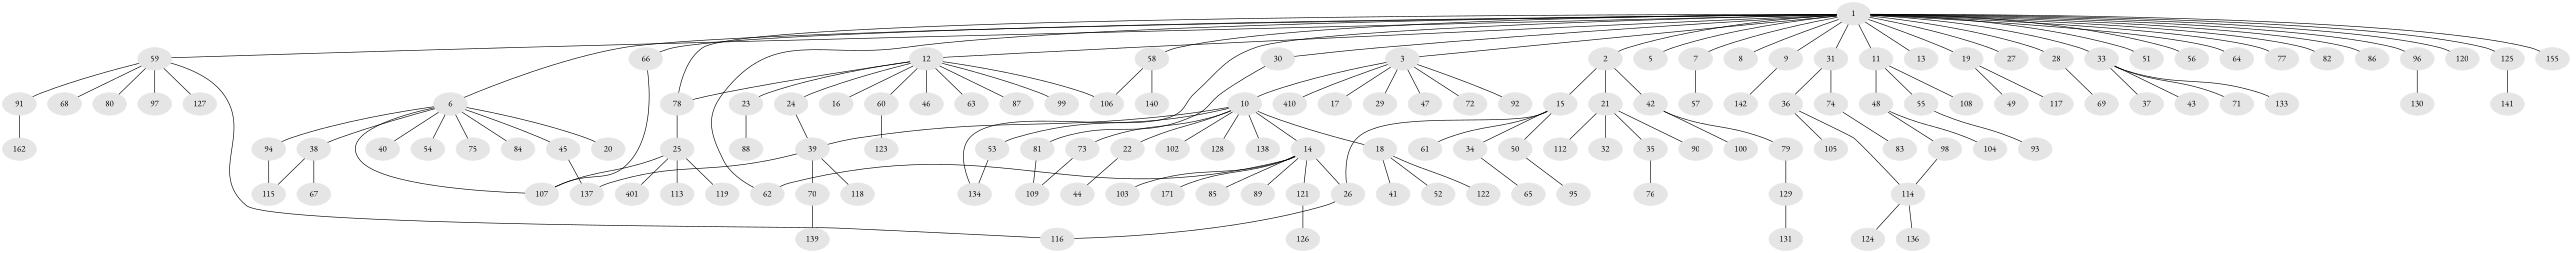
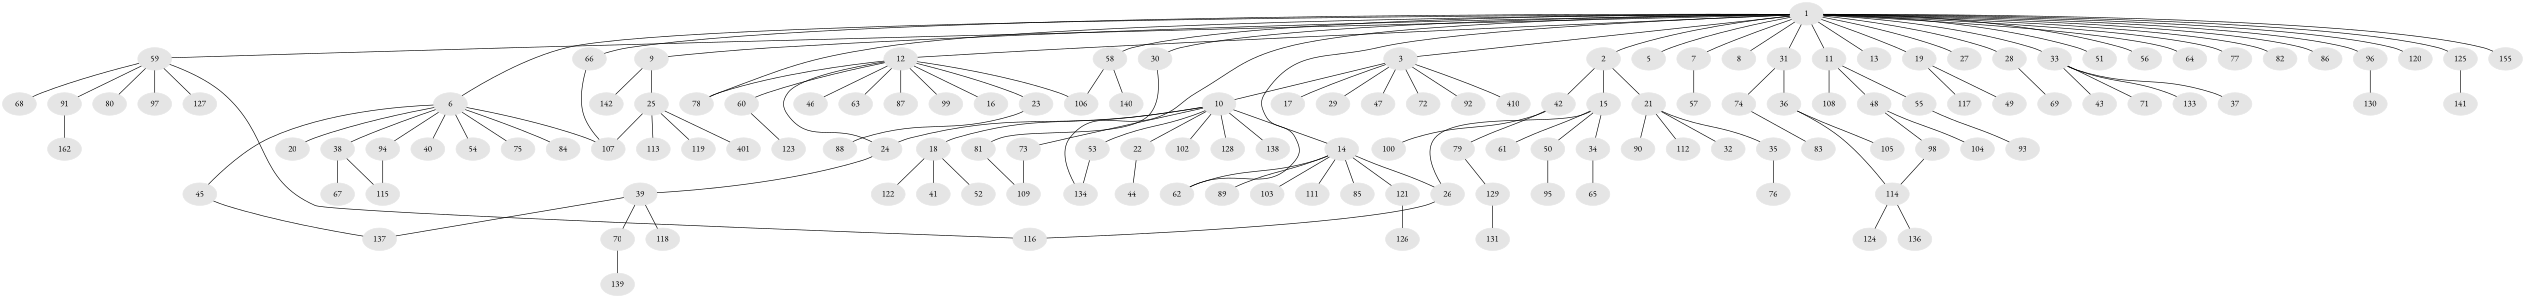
edge "10" -- "39": now "10" -- "24"
edge "78" -- "25": now "9" -- "25"
node "171": label "171" -> "111"
